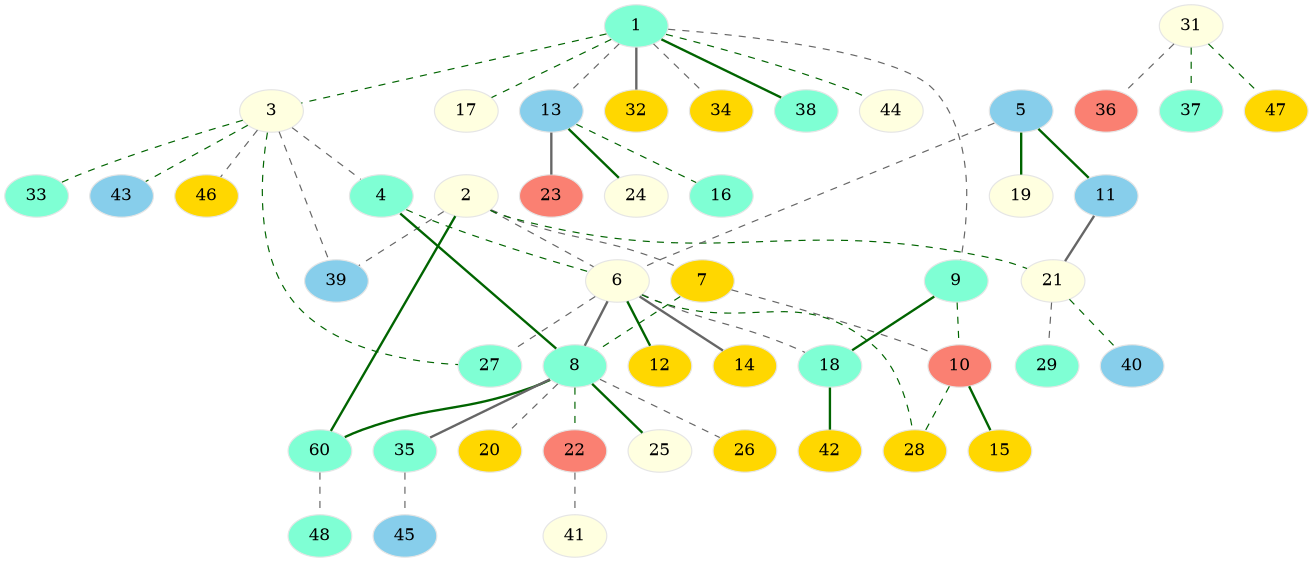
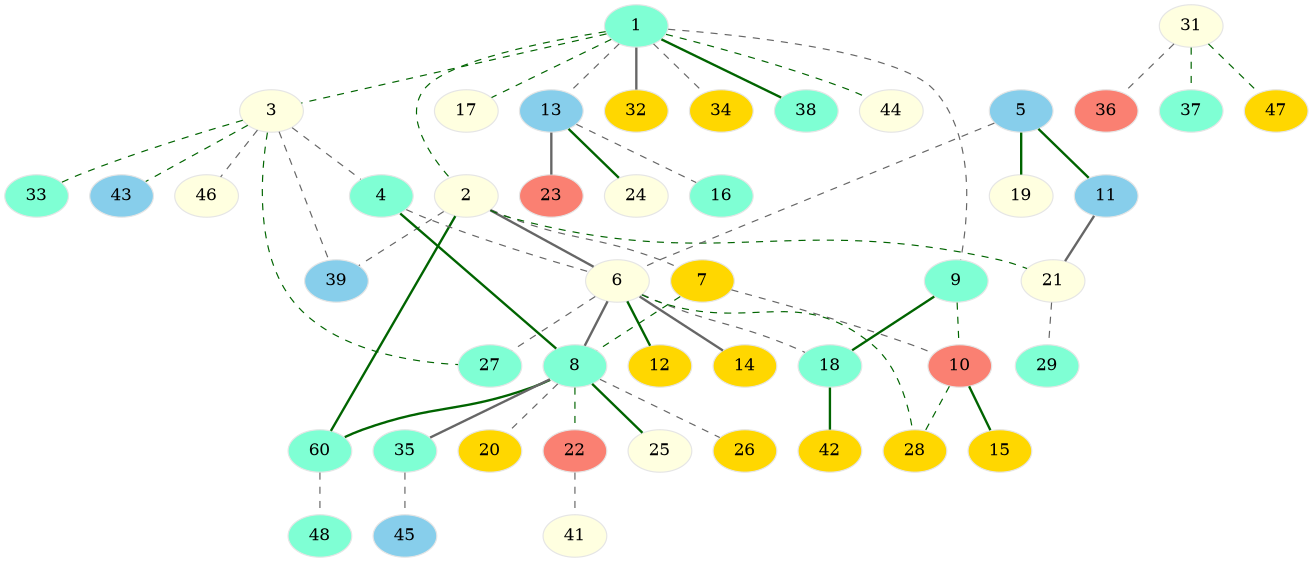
edge "1" -- "2": added
edge "13" -- "16": color darkgreen -> gray40
node "46": fillcolor gold -> lightyellow
edge "2" -- "6": style dashed -> bold
edge "4" -- "6": color darkgreen -> gray40
node "40": removed
